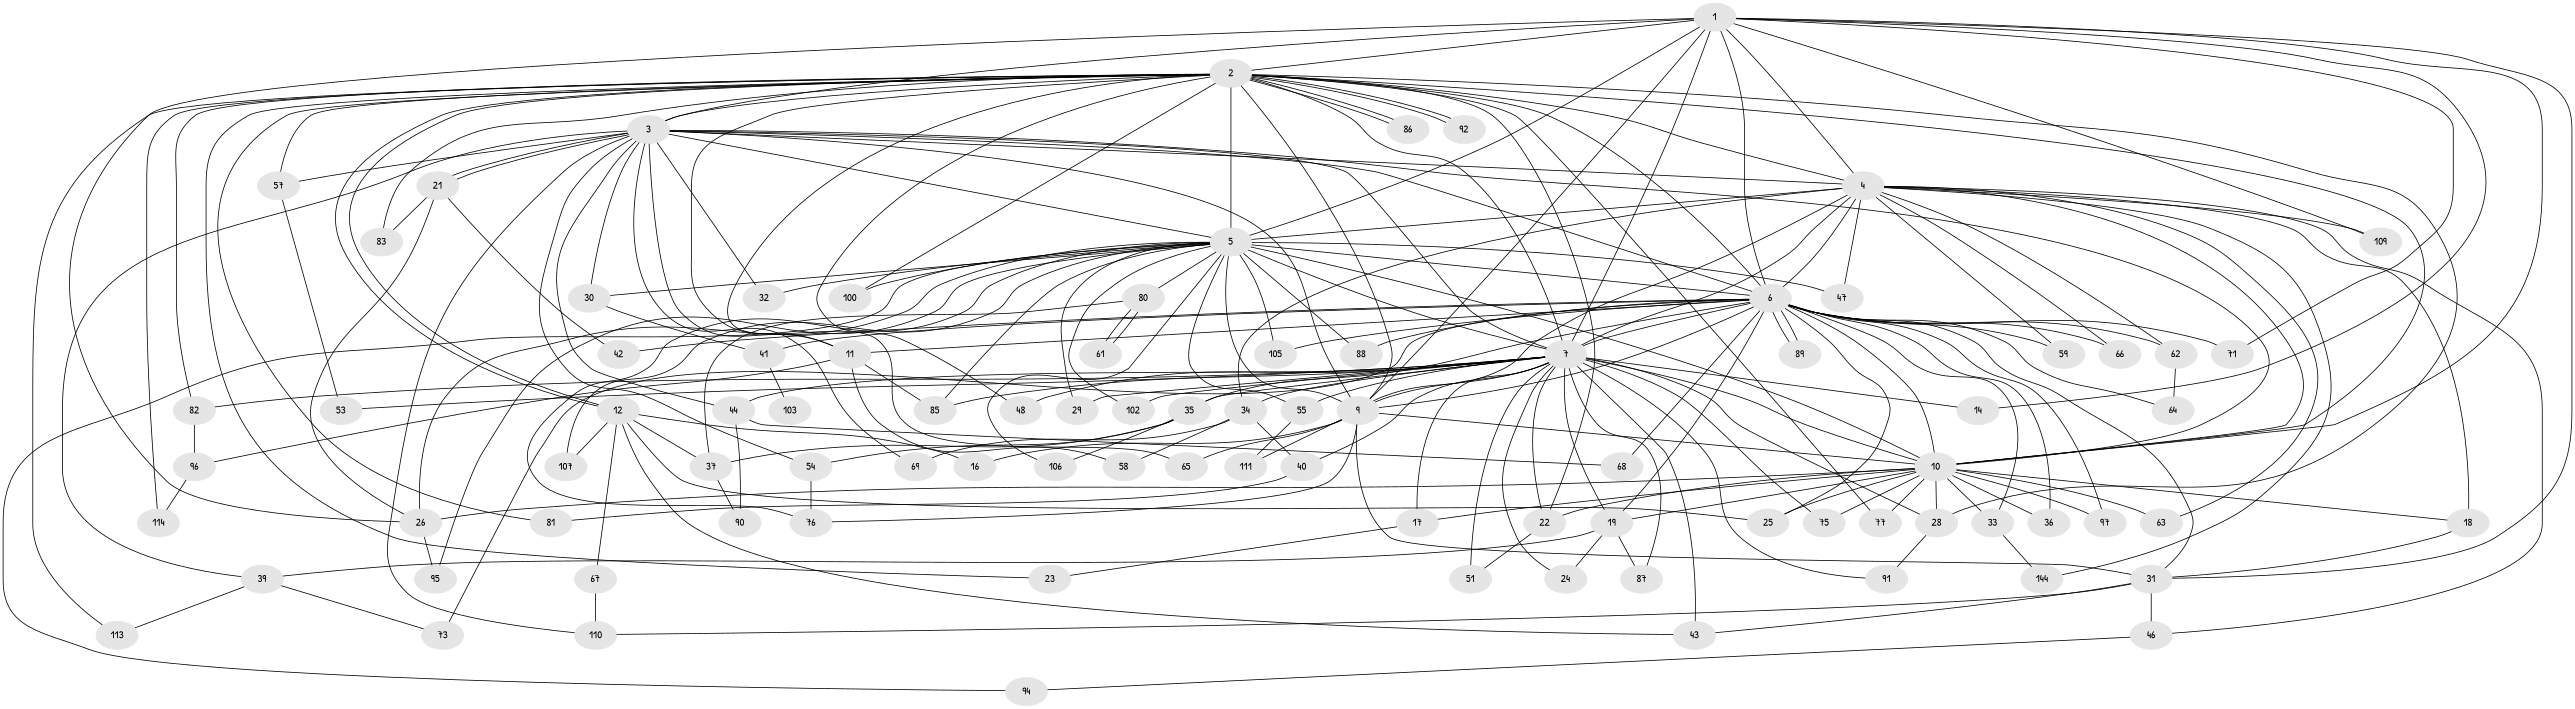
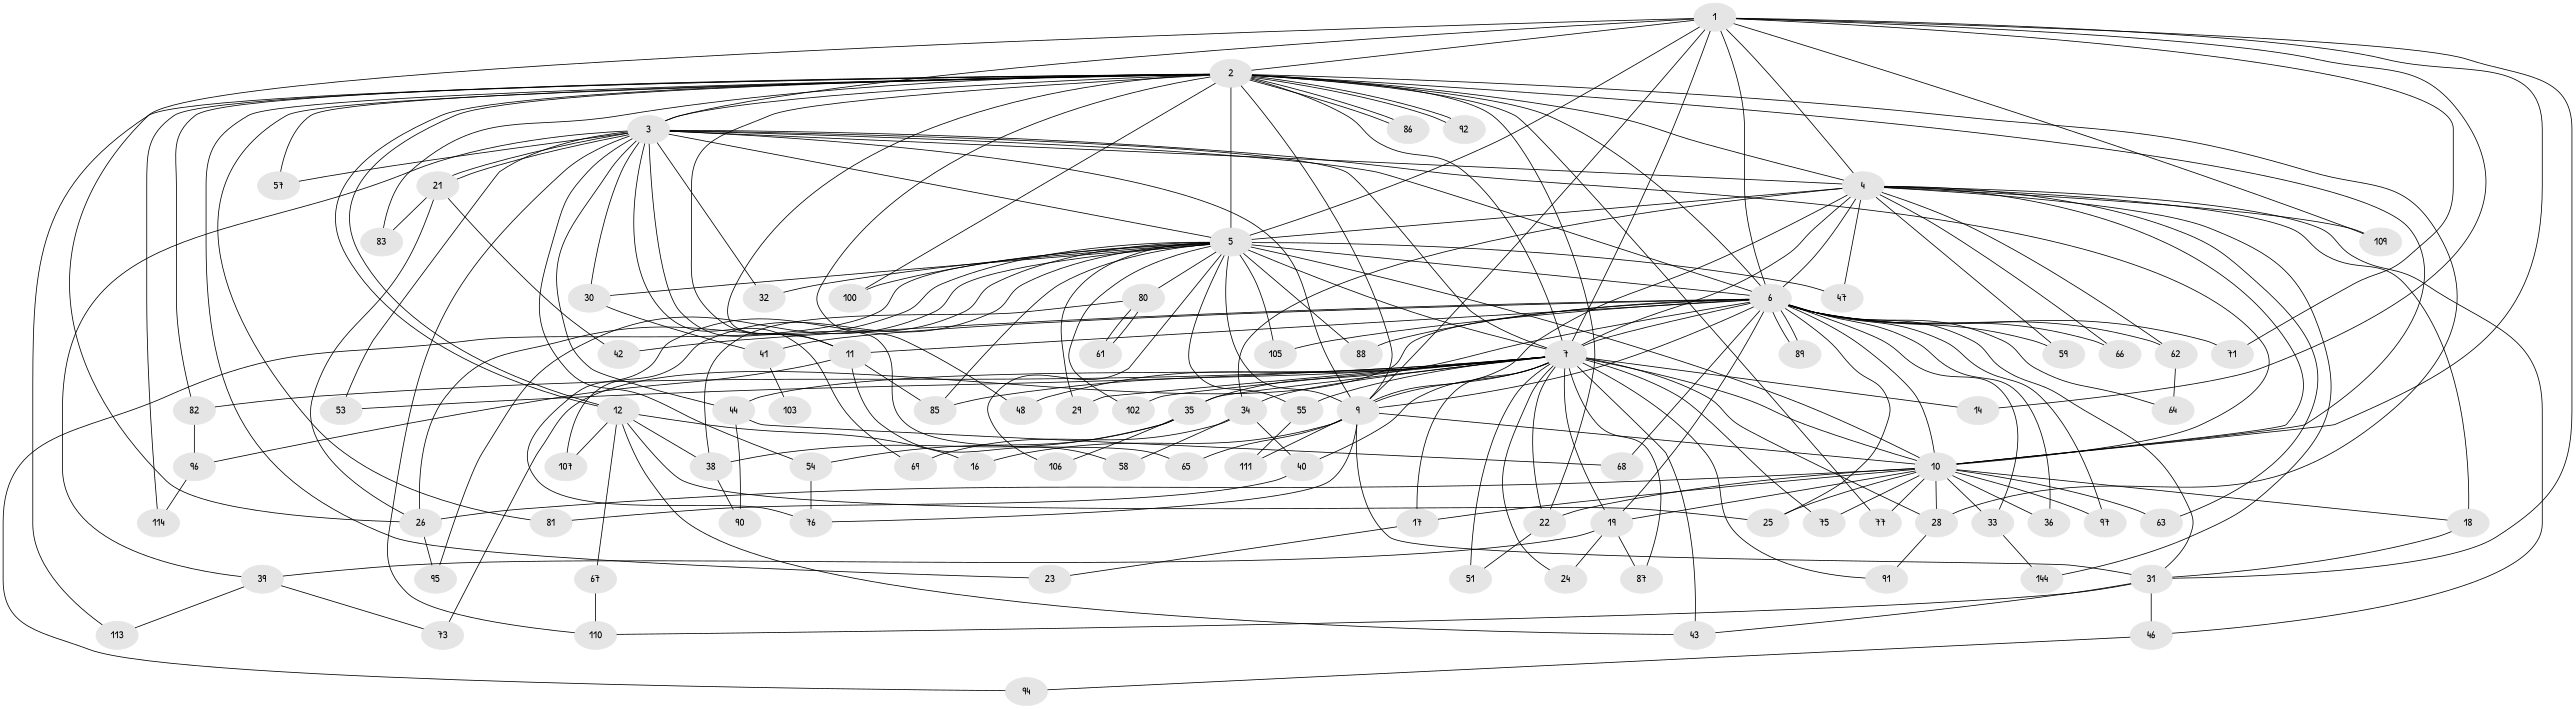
edge "57" -- "53": now "3" -- "53"
node "37": label "37" -> "38"
